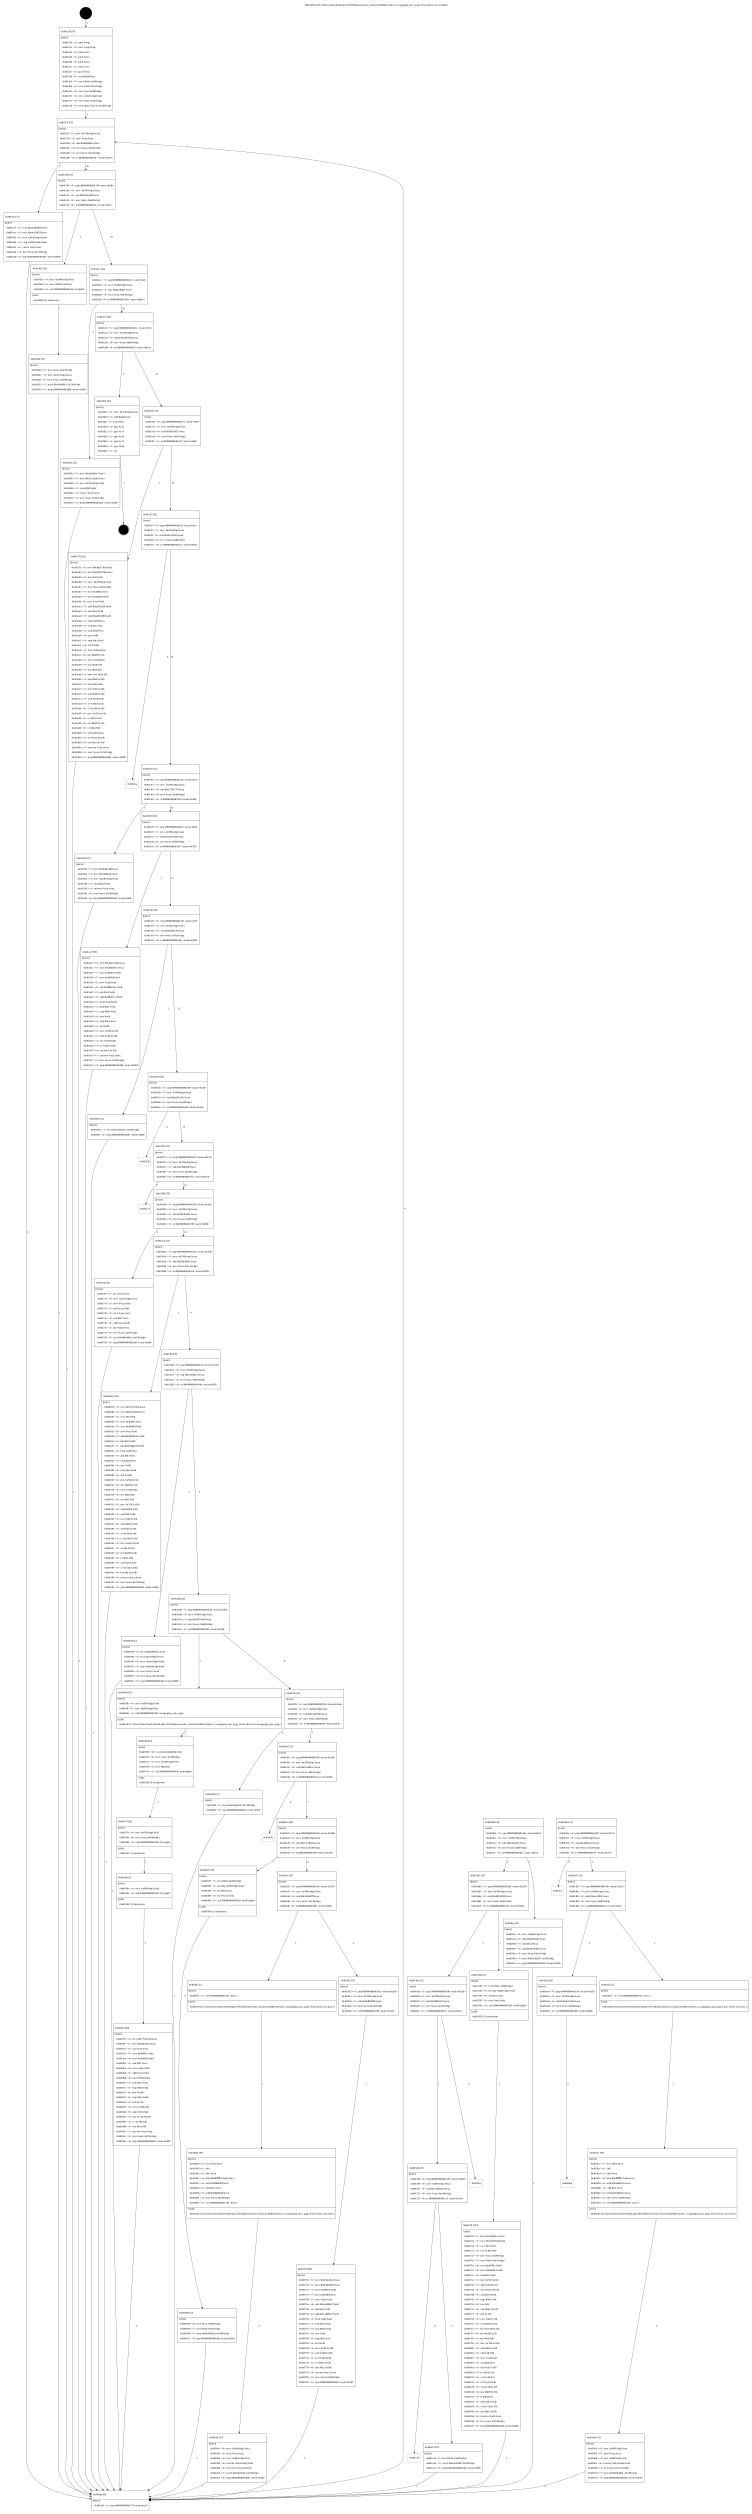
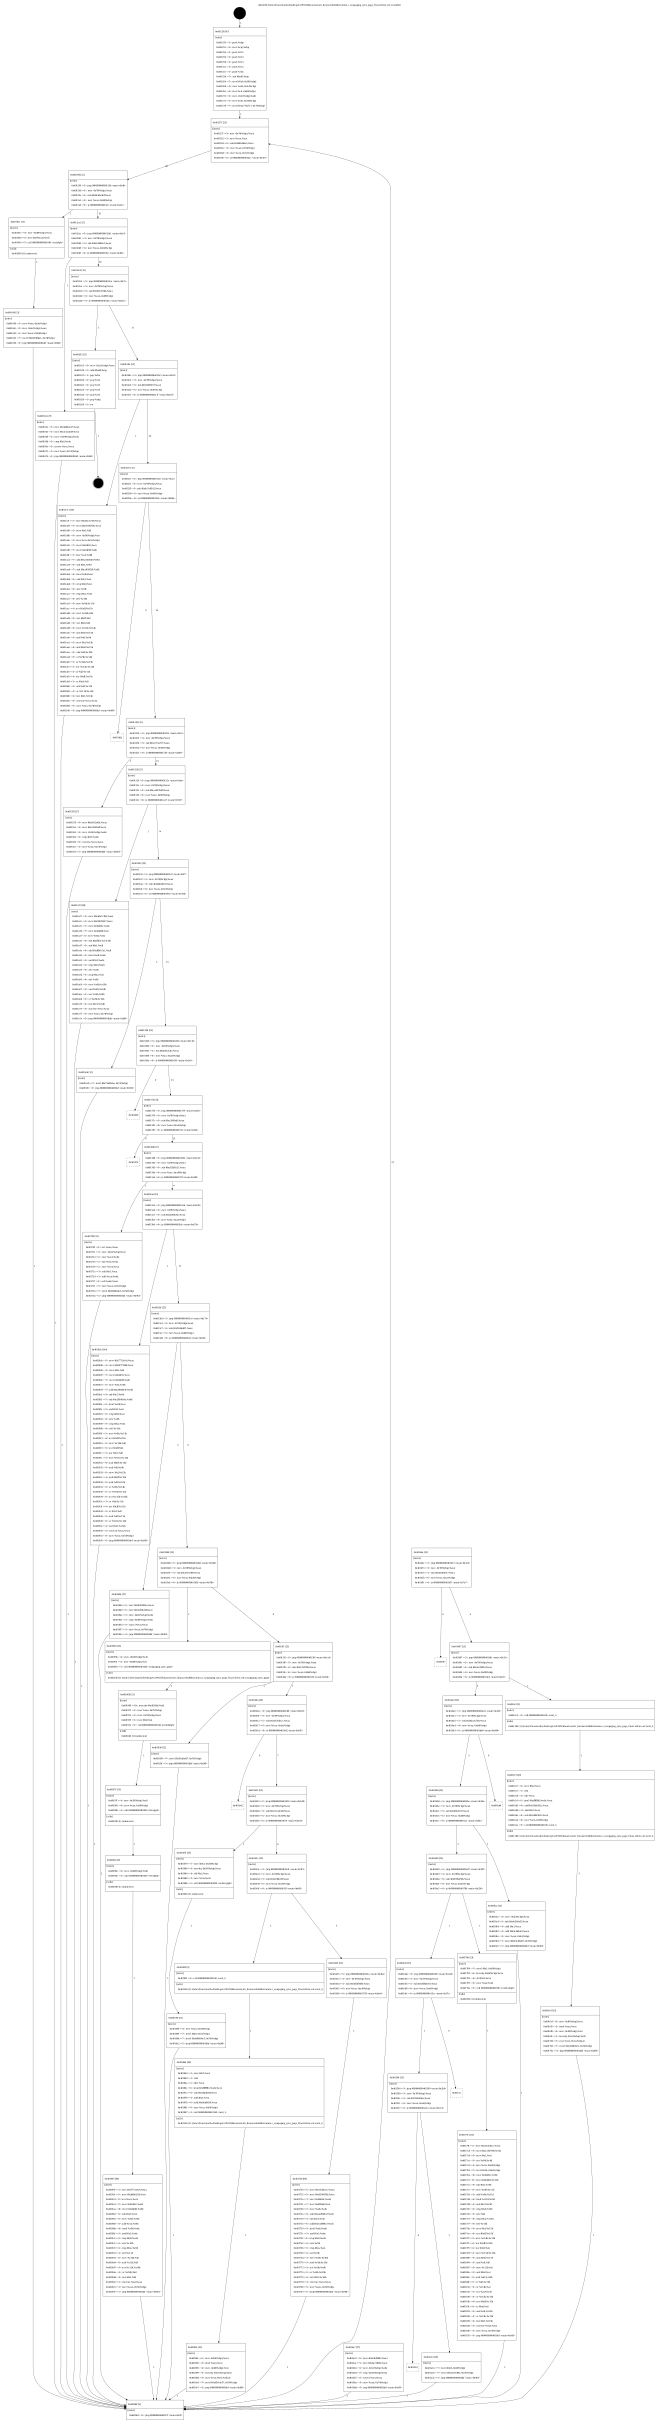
edge "0x40127f [23]" -> "0x4016a7 [27]": removed, label "2"
edge "0x4014a0 [25]" -> "0x4014b9 [25]": added, label "3"
